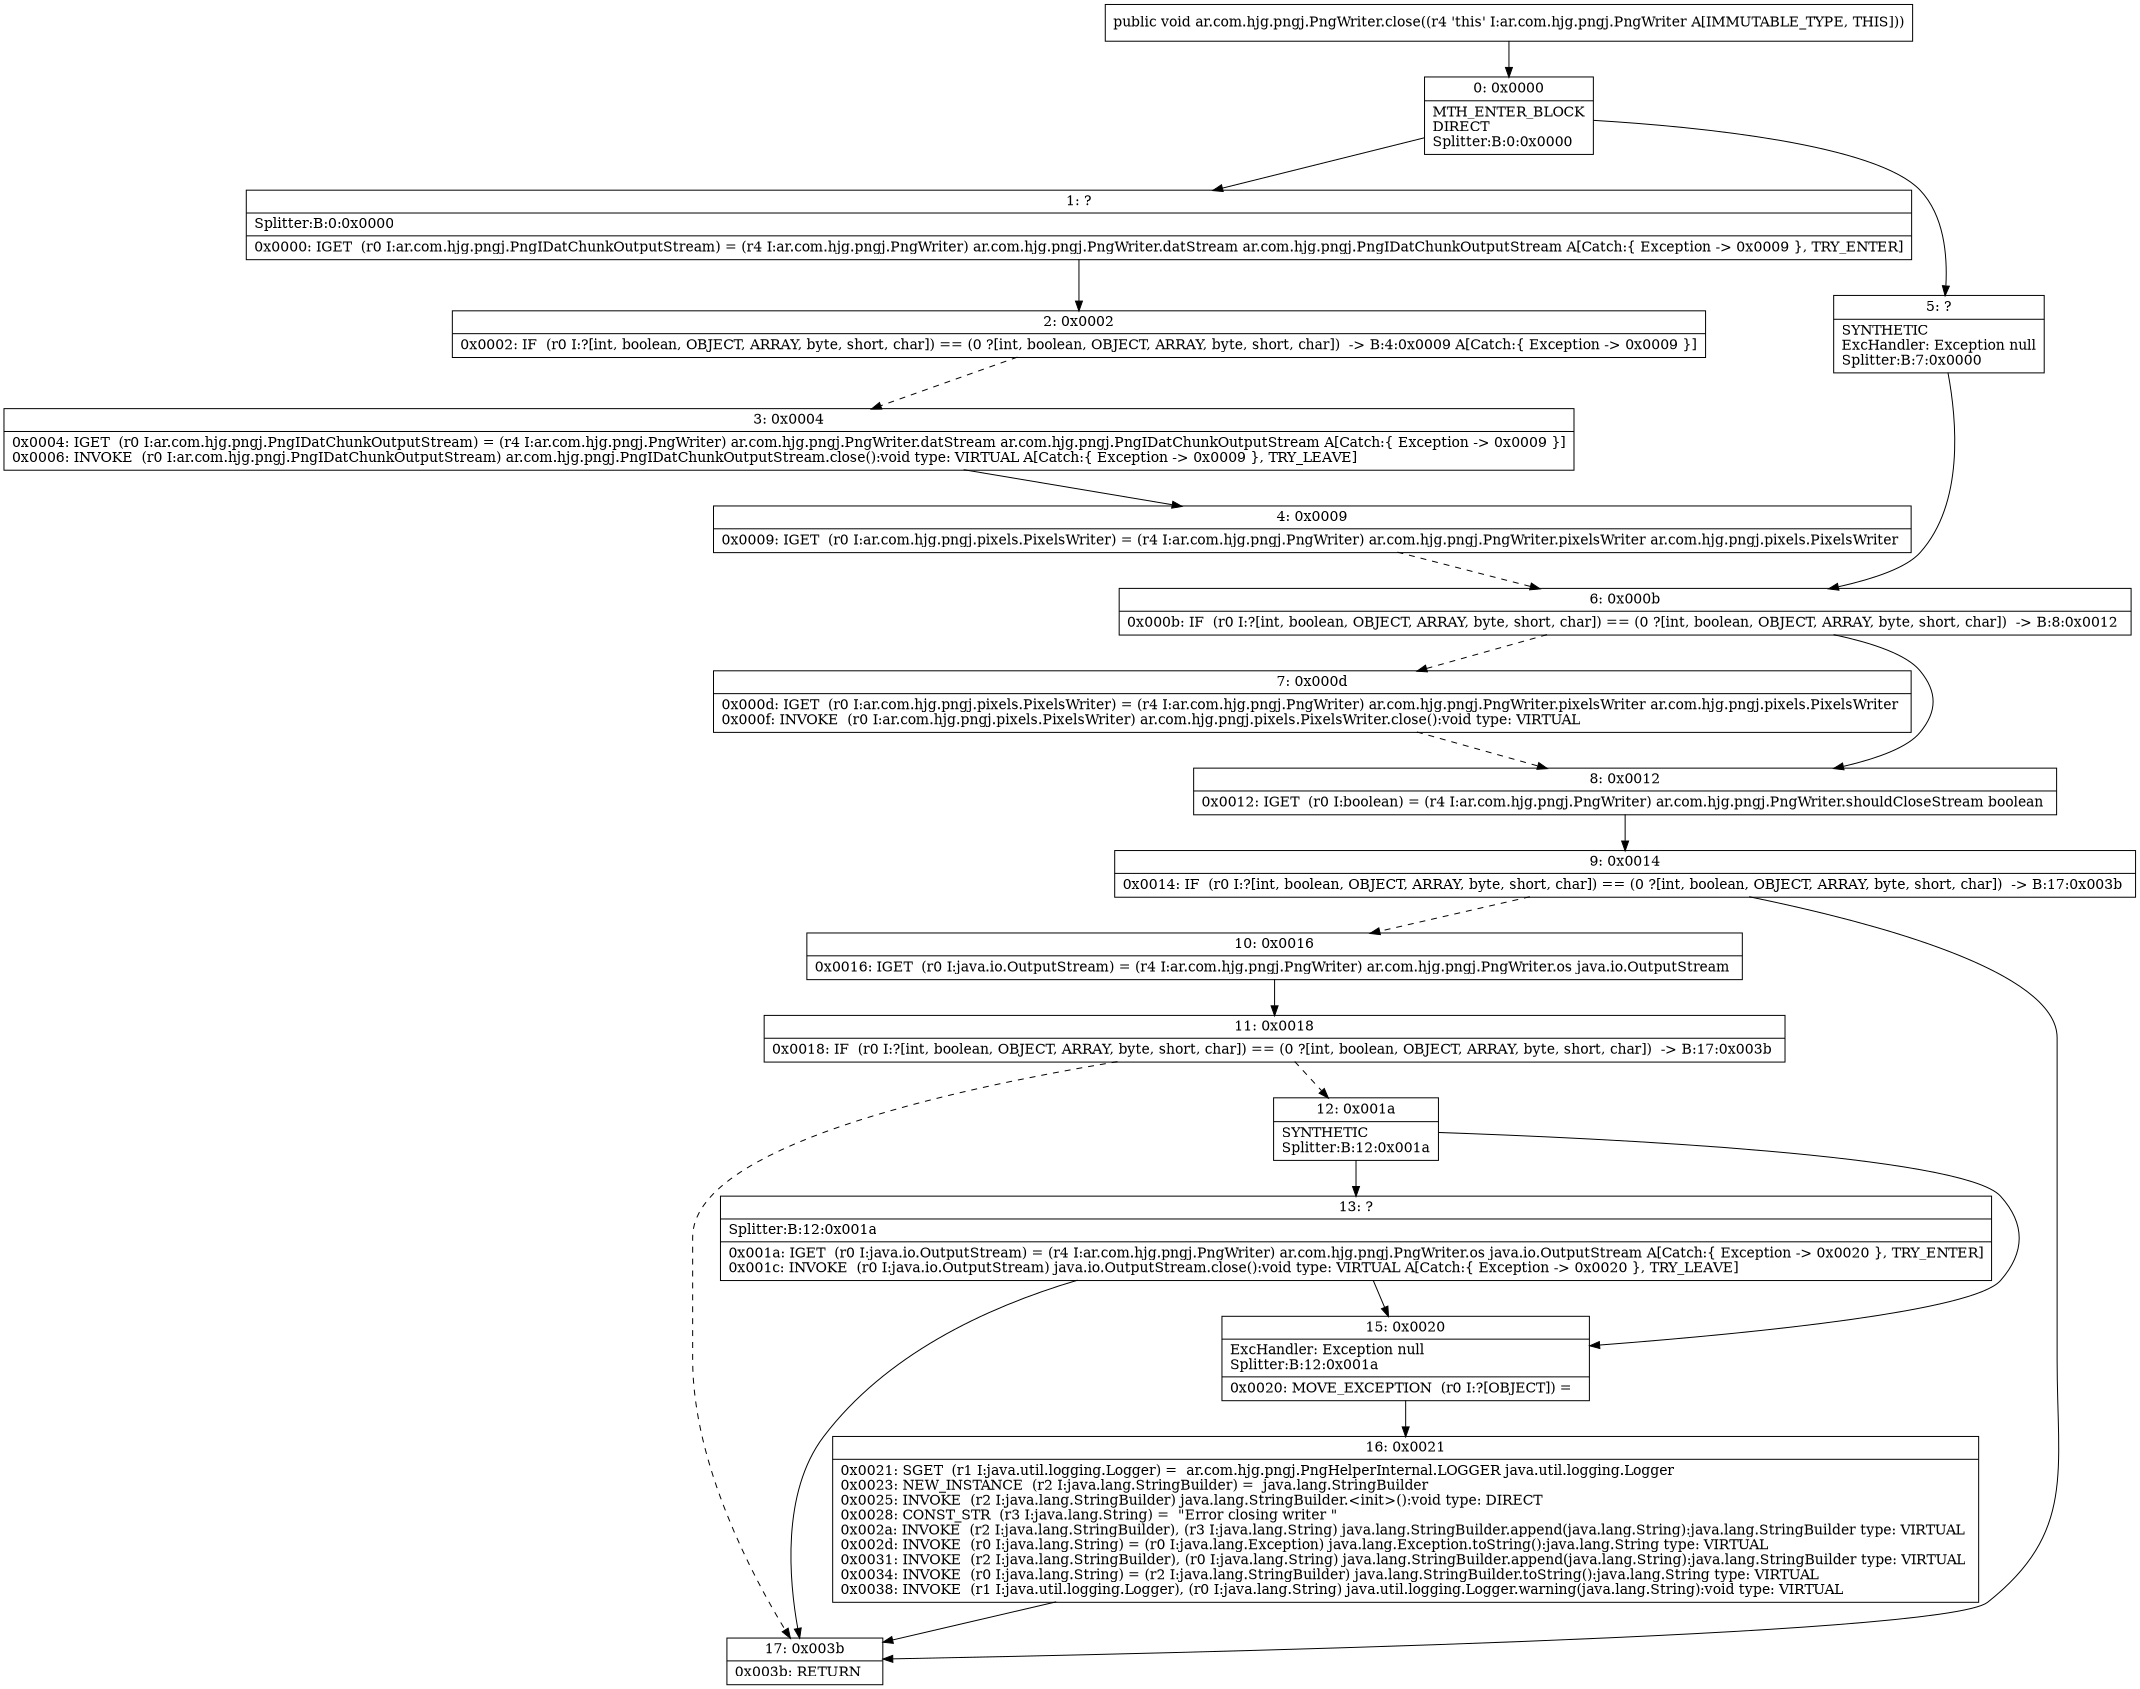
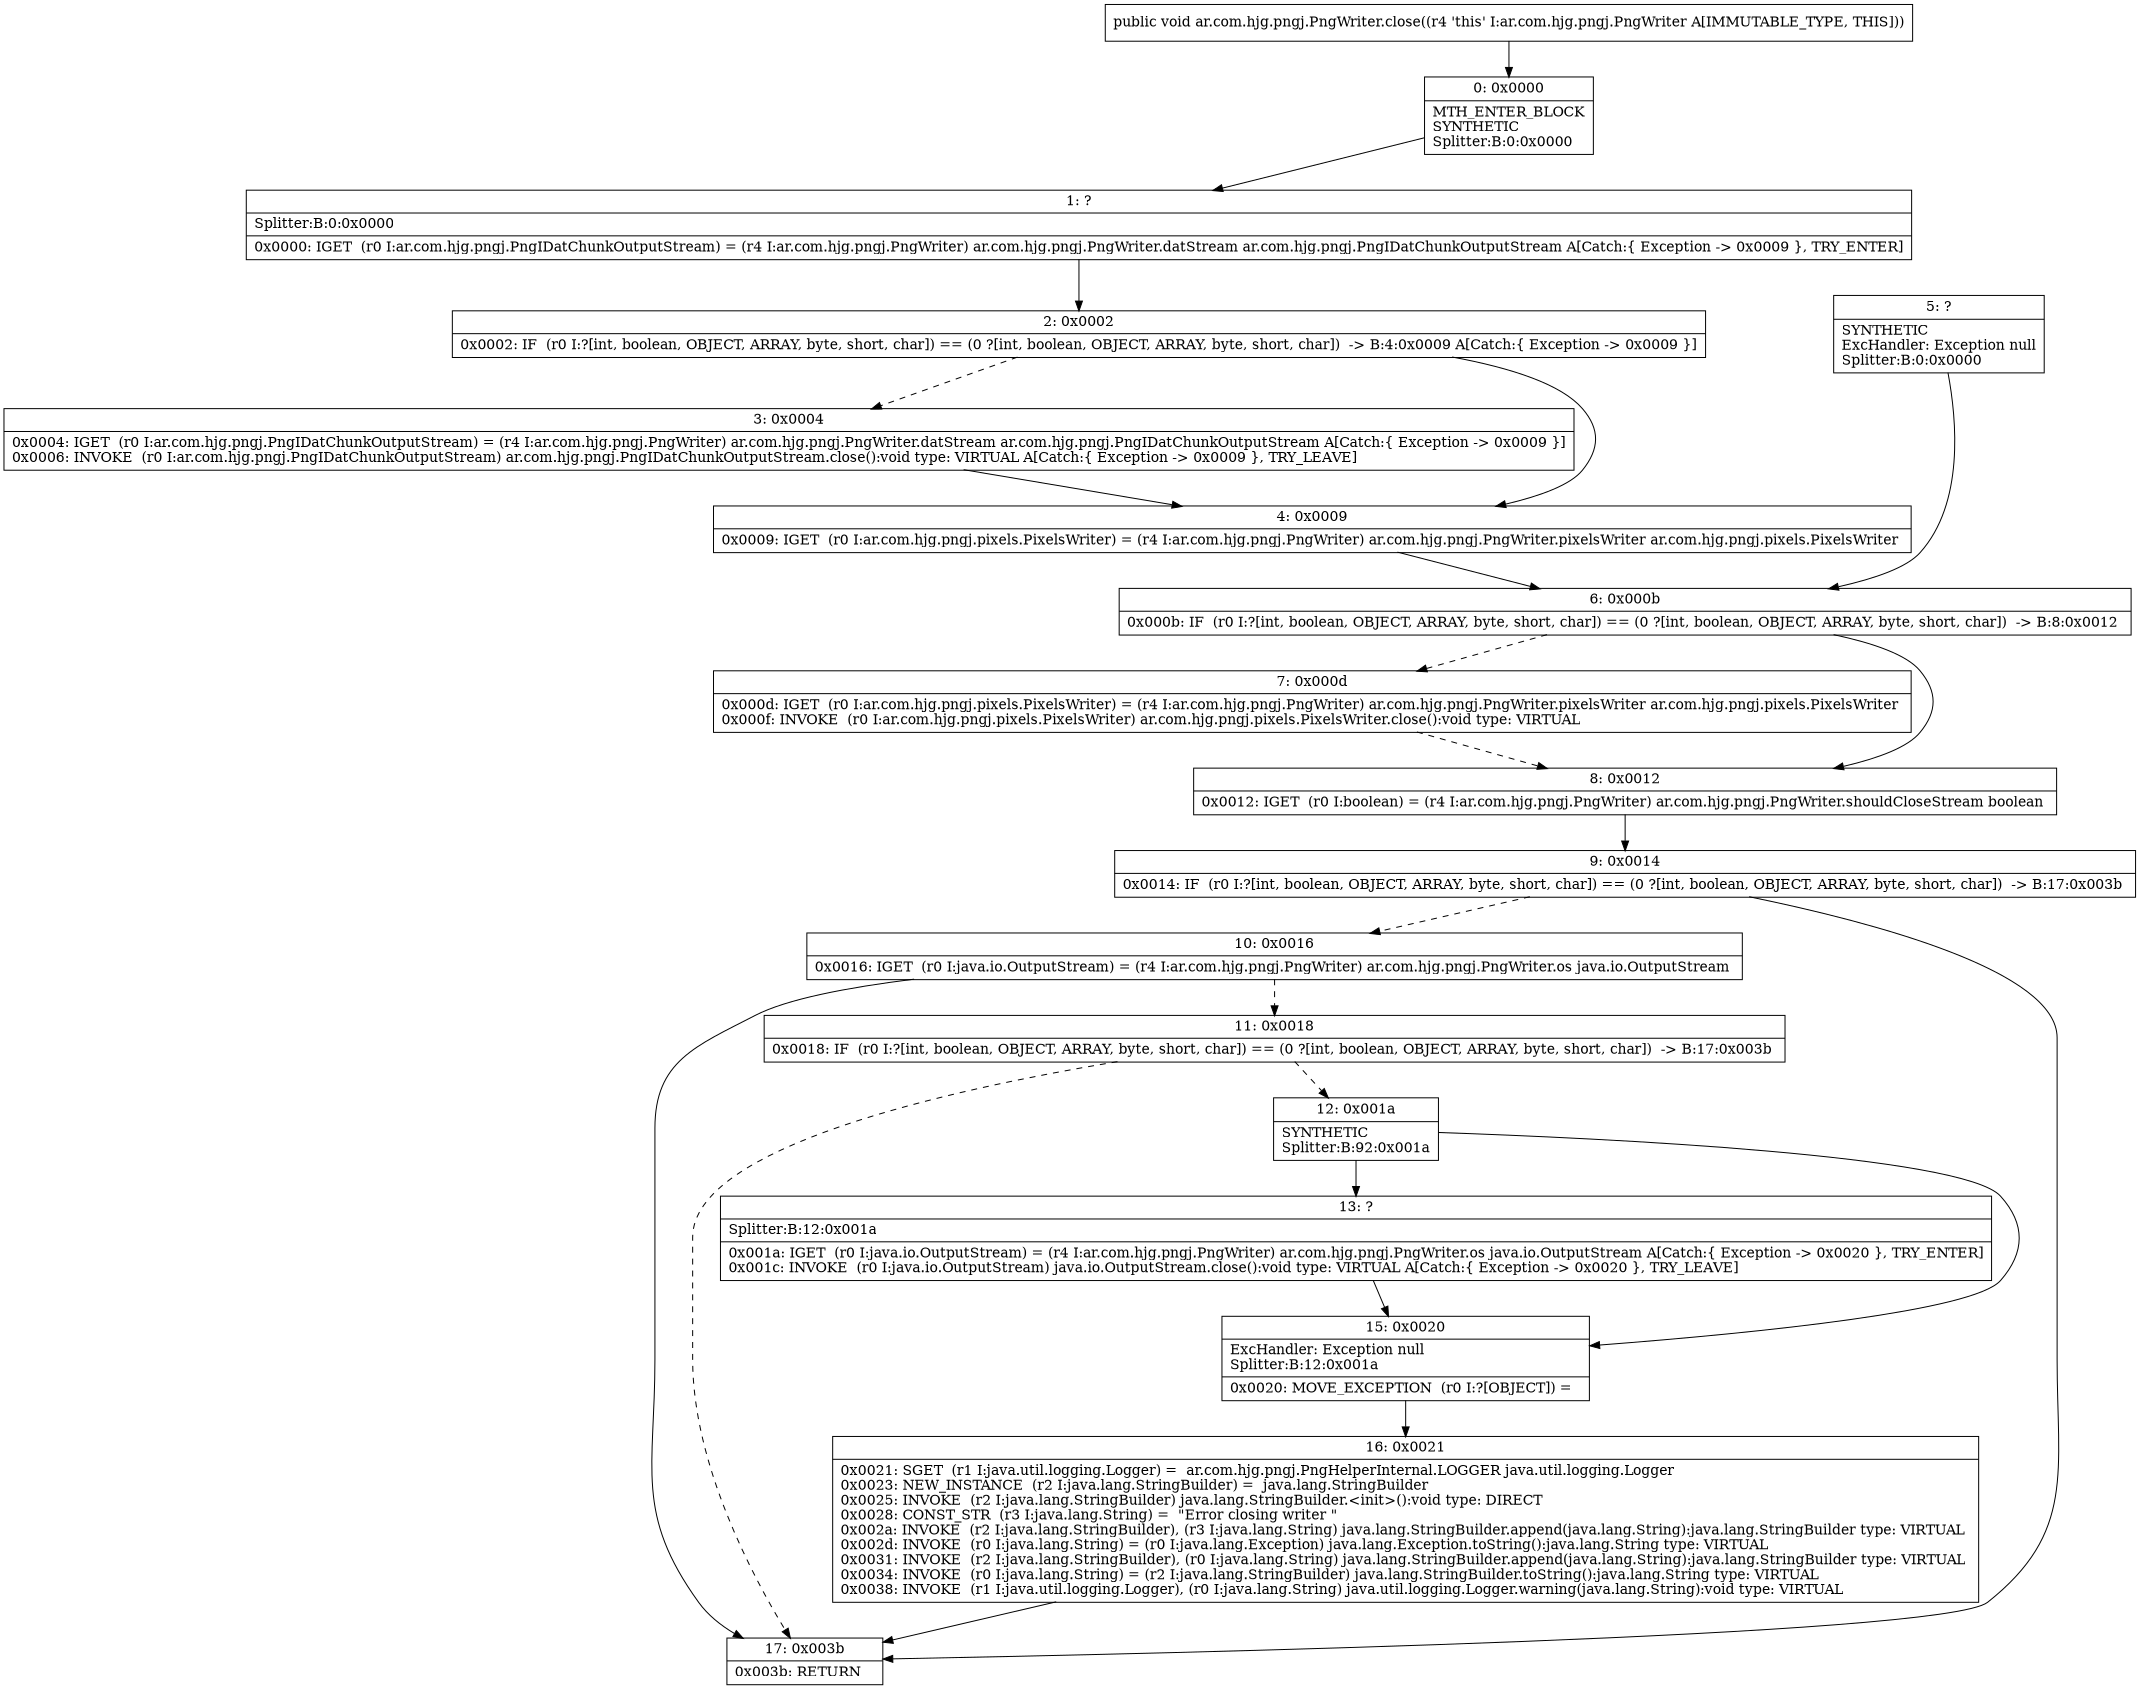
node "0: 0x0000": text "DIRECT" -> "SYNTHETIC"
edge "0: 0x0000" -> "5: ?": removed
node "5: ?": text "Splitter:B:7:0x0000" -> "Splitter:B:0:0x0000"
edge "2: 0x0002" -> "4: 0x0009": added
edge "4: 0x0009" -> "6: 0x000b": style dashed -> solid
edge "10: 0x0016" -> "11: 0x0018": style solid -> dashed
node "12: 0x001a": text "Splitter:B:12:0x001a" -> "Splitter:B:92:0x001a"
edge "13: ?" -> "17: 0x003b": now "10: 0x0016" -> "17: 0x003b"
